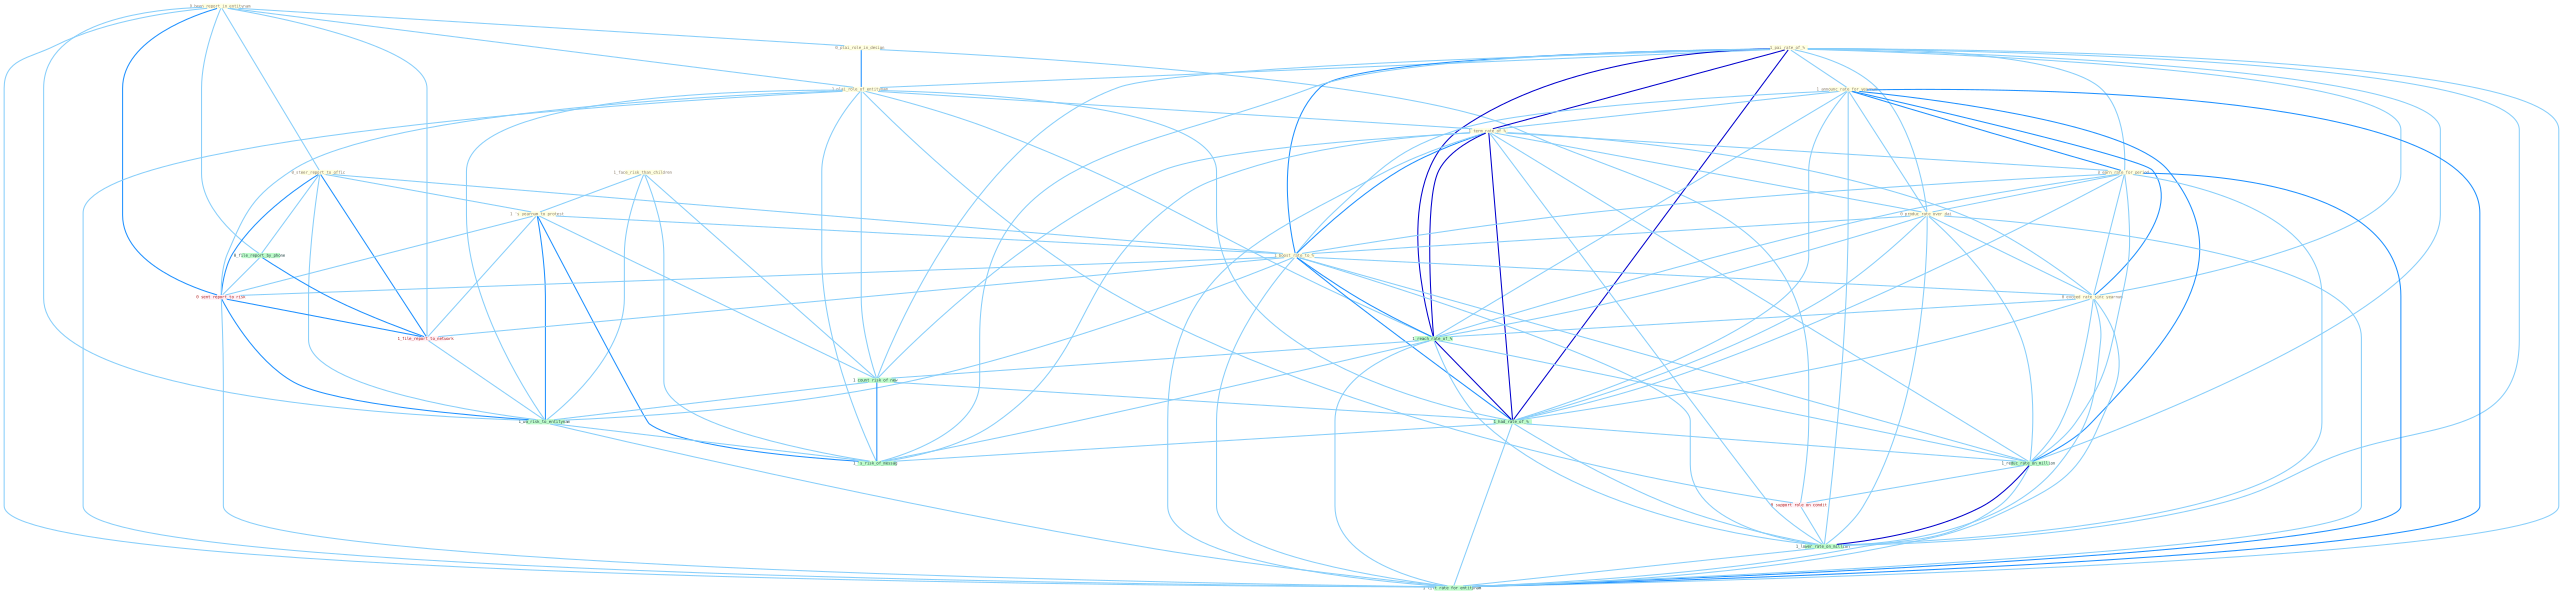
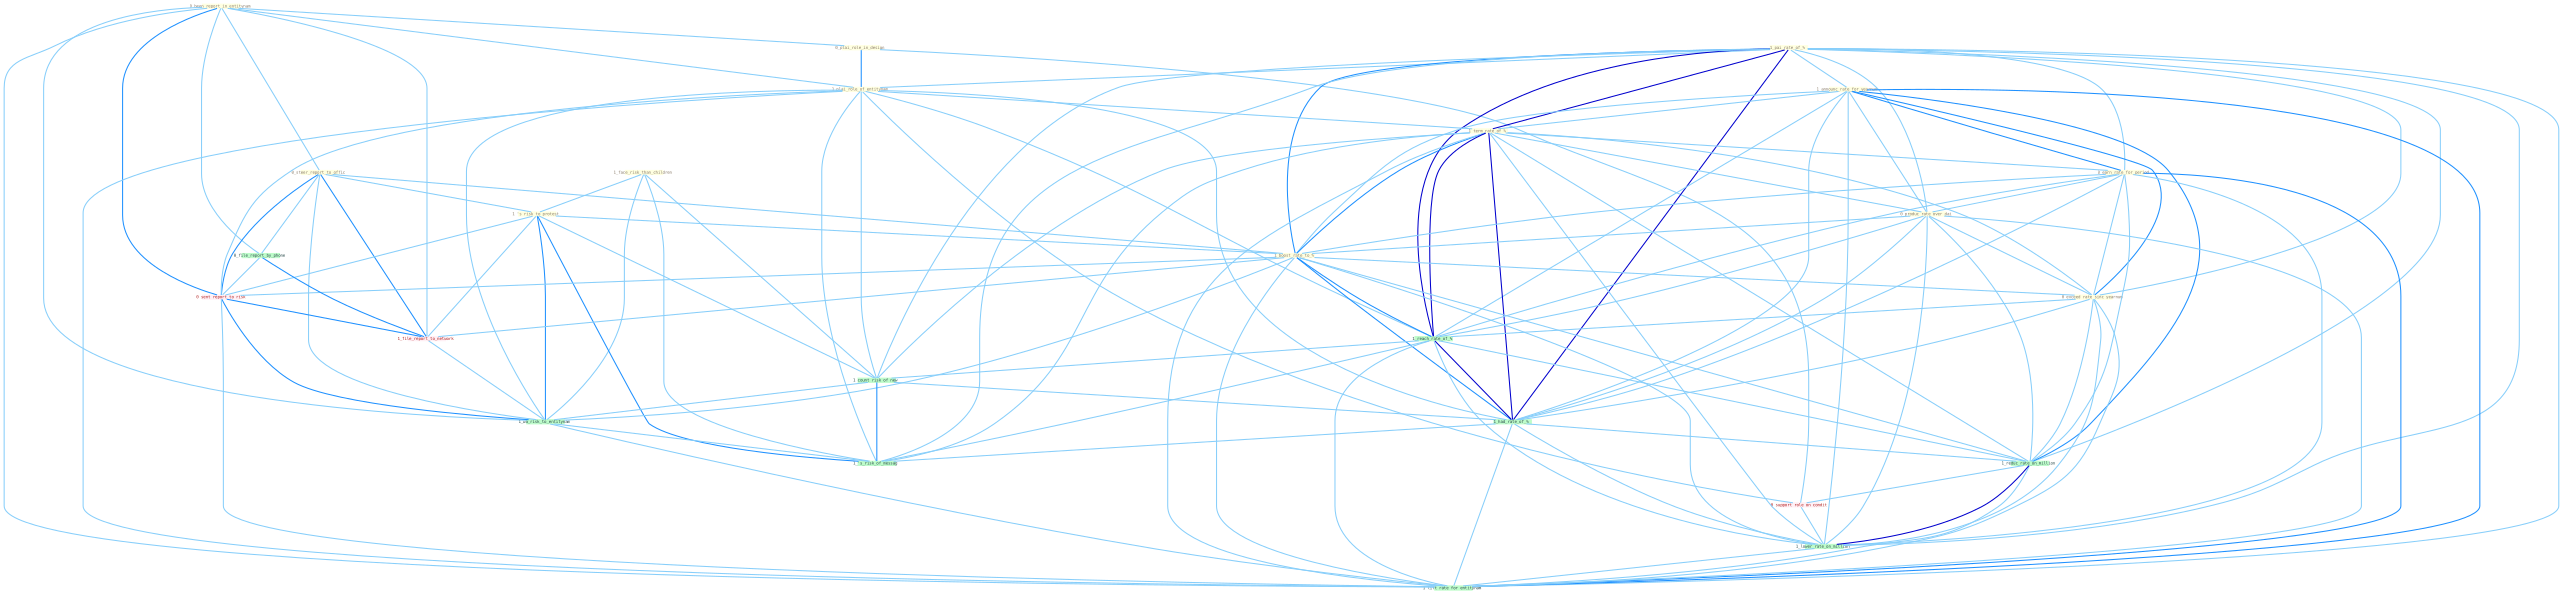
node "1_'s_yearnum_to_protest": label "1_'s_yearnum_to_protest" -> "1_'s_risk_to_protest"
